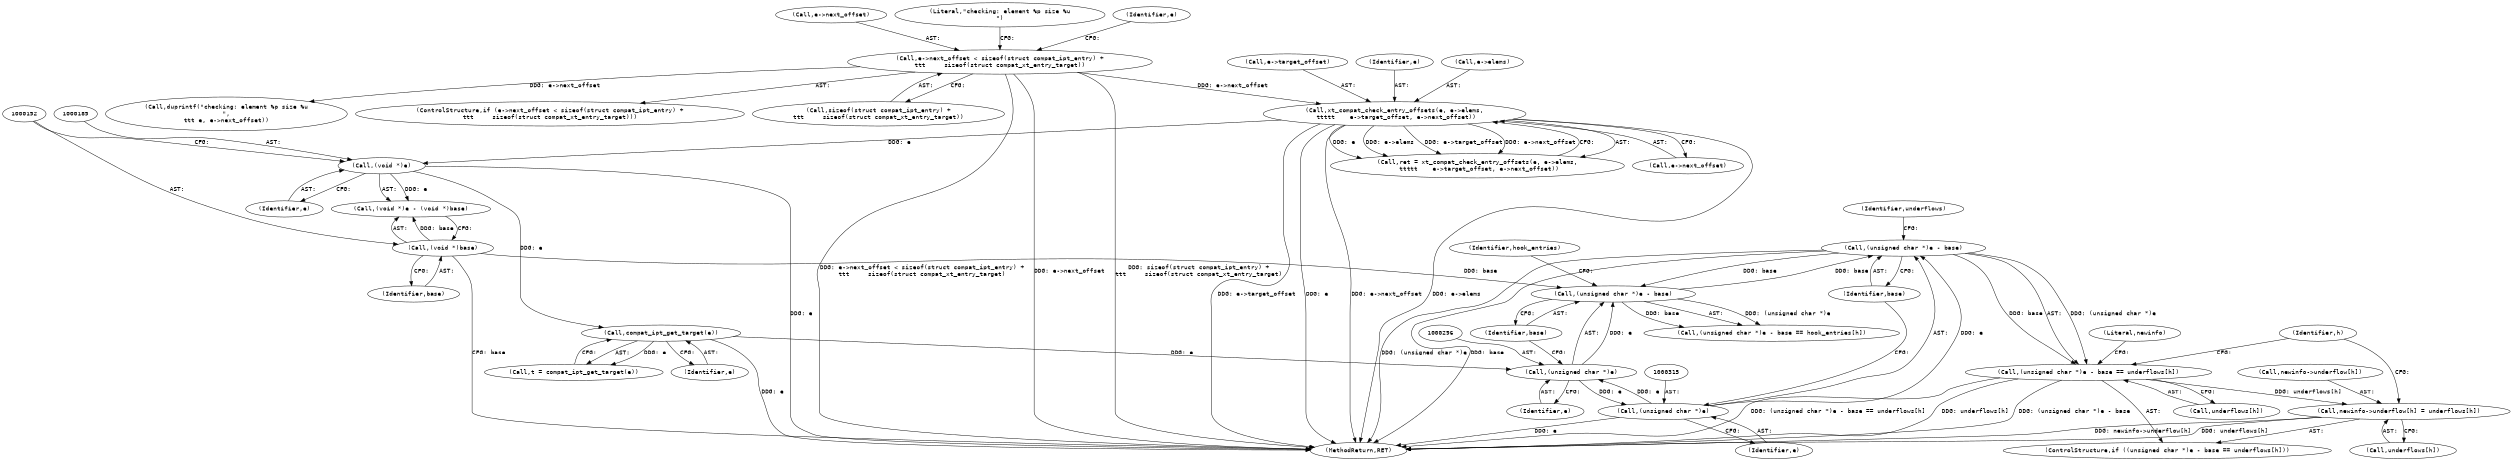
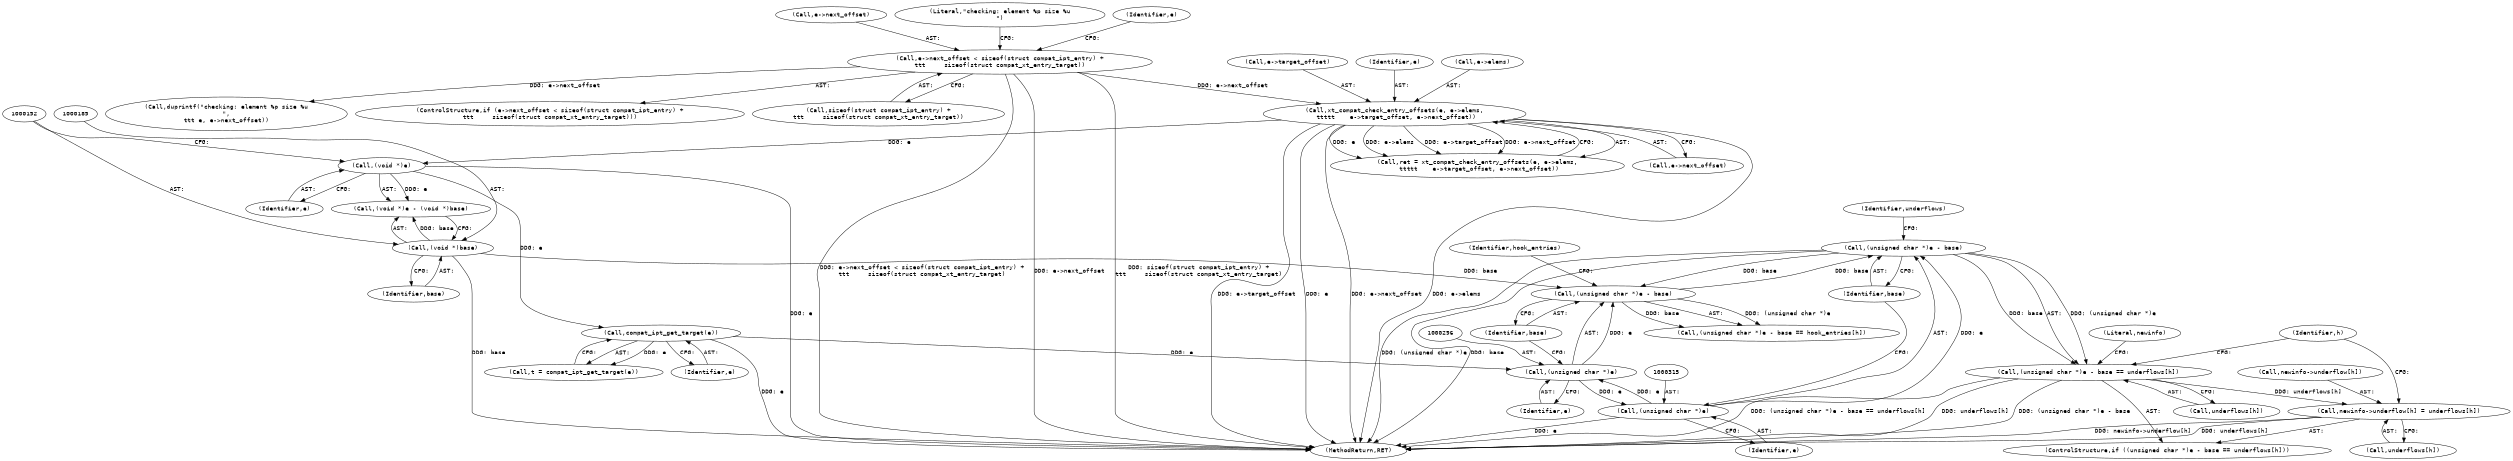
edge "1000189" -> "(Call,(void *)e)": now "1000189" -> "(Call,(void *)base)"
edge "(Call,(void *)base)" -> "(MethodReturn,RET)": label "CFG: base" -> "DDG: base"
